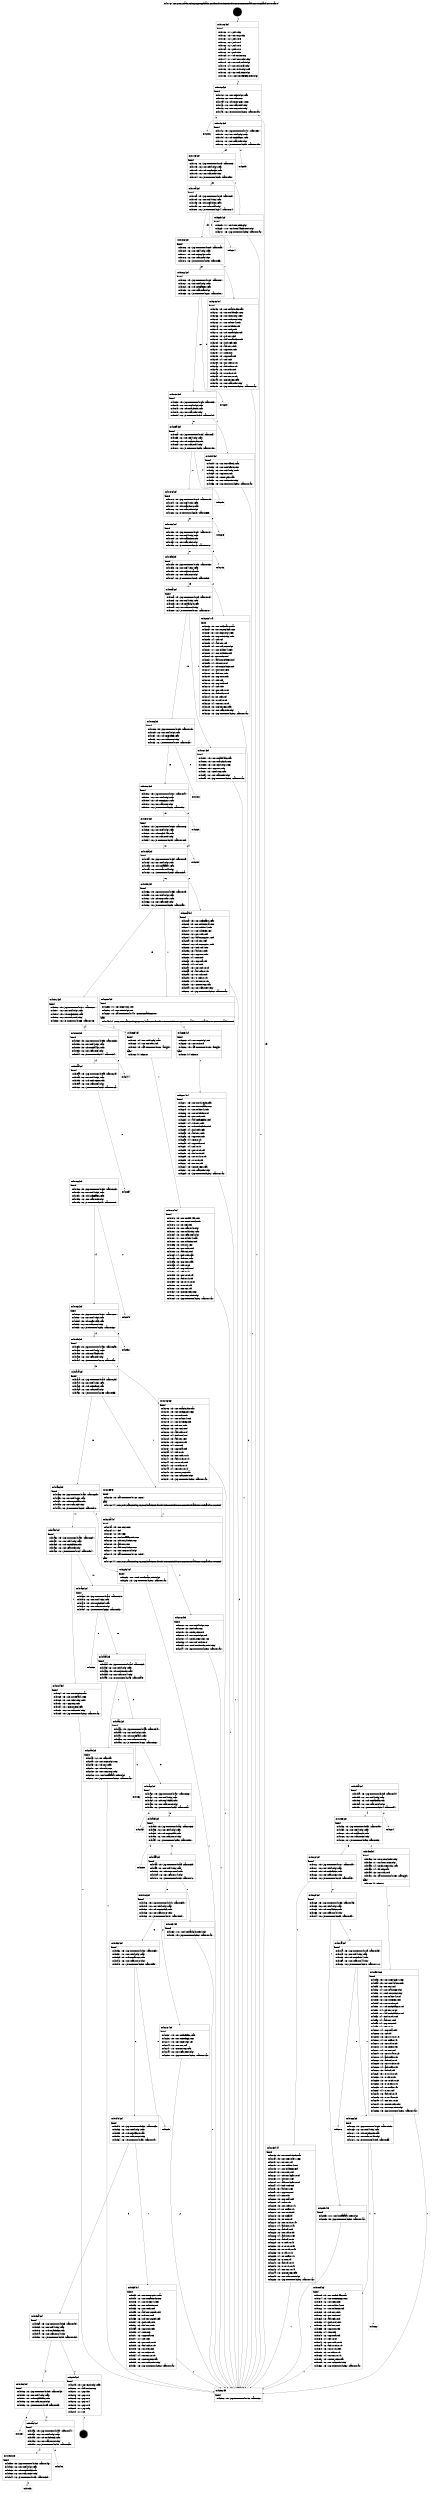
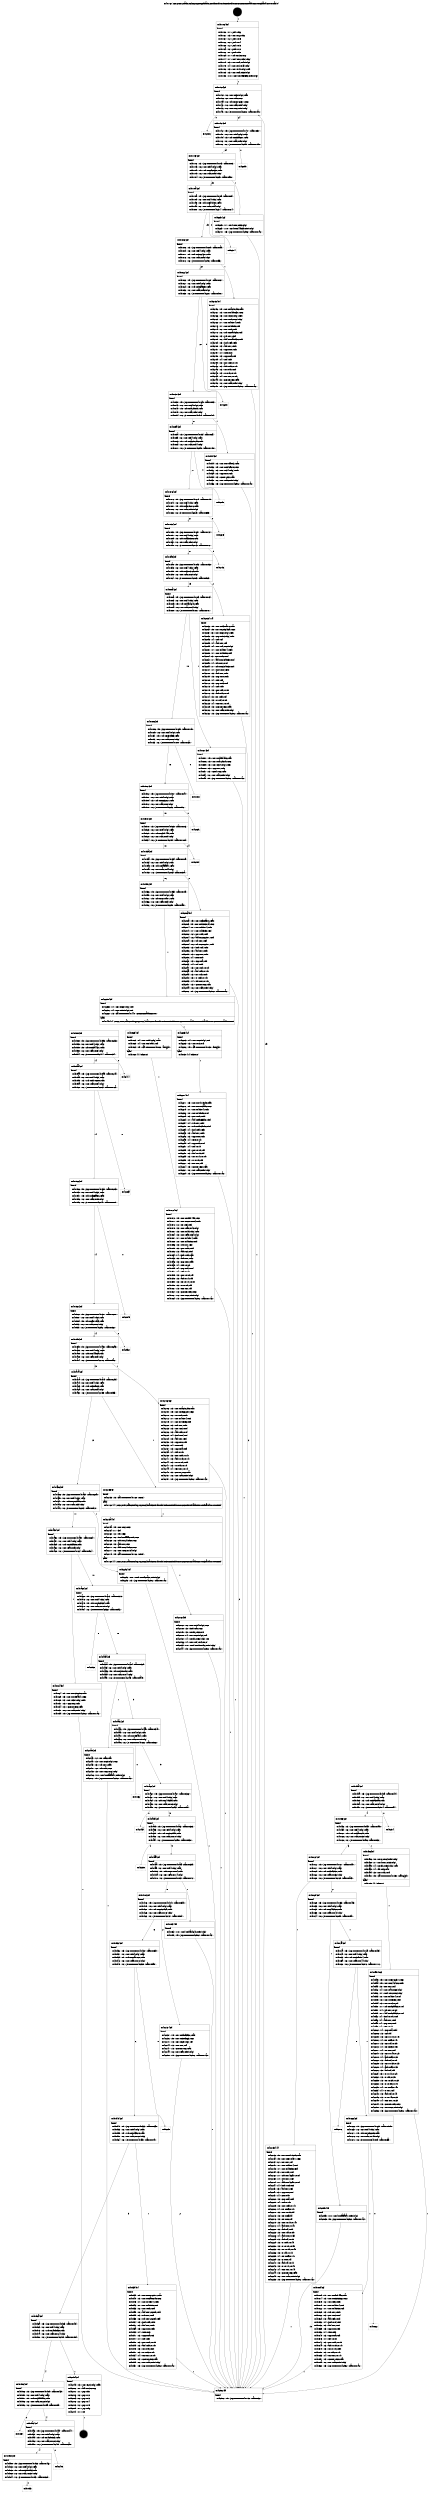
edge "0x401792 [32]" -> "0x4017b2 [28]": added, label "24"
node "0x401972 [28]": removed
edge "0x4019aa [28]" -> "0x4019c6 [28]": added, label "14"
edge "0x40205b [15]" -> "0x402902 [5]": label " 1" -> " 19"
